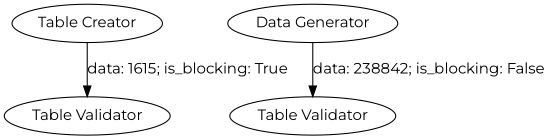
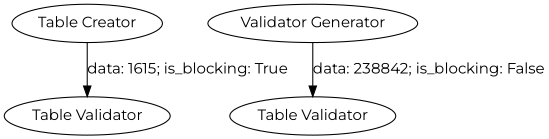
node "Data Generator": label "Data Generator" -> "Validator Generator"
